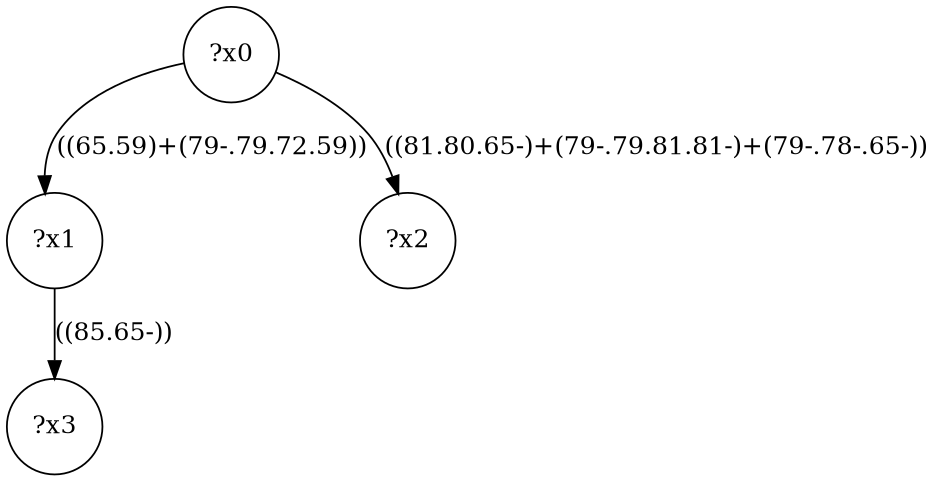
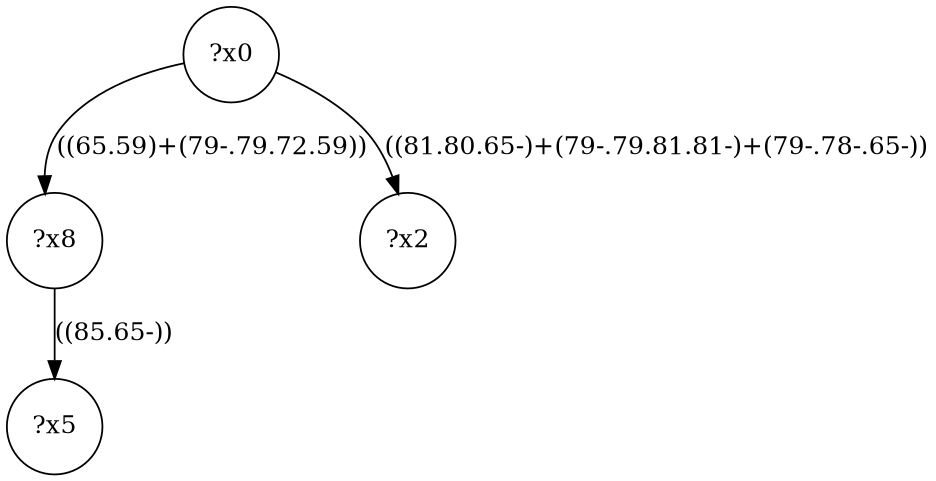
node "?x1": label "?x1" -> "?x8"
node "?x3": label "?x3" -> "?x5"
